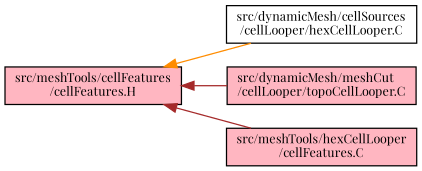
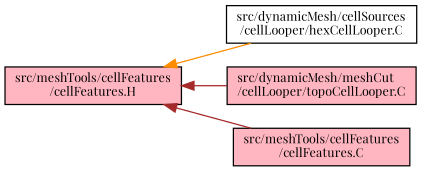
node "src/meshTools/hexCellLooper /cellFeatures.C": label "src/meshTools/hexCellLooper /cellFeatures.C" -> "src/meshTools/cellFeatures /cellFeatures.C"
